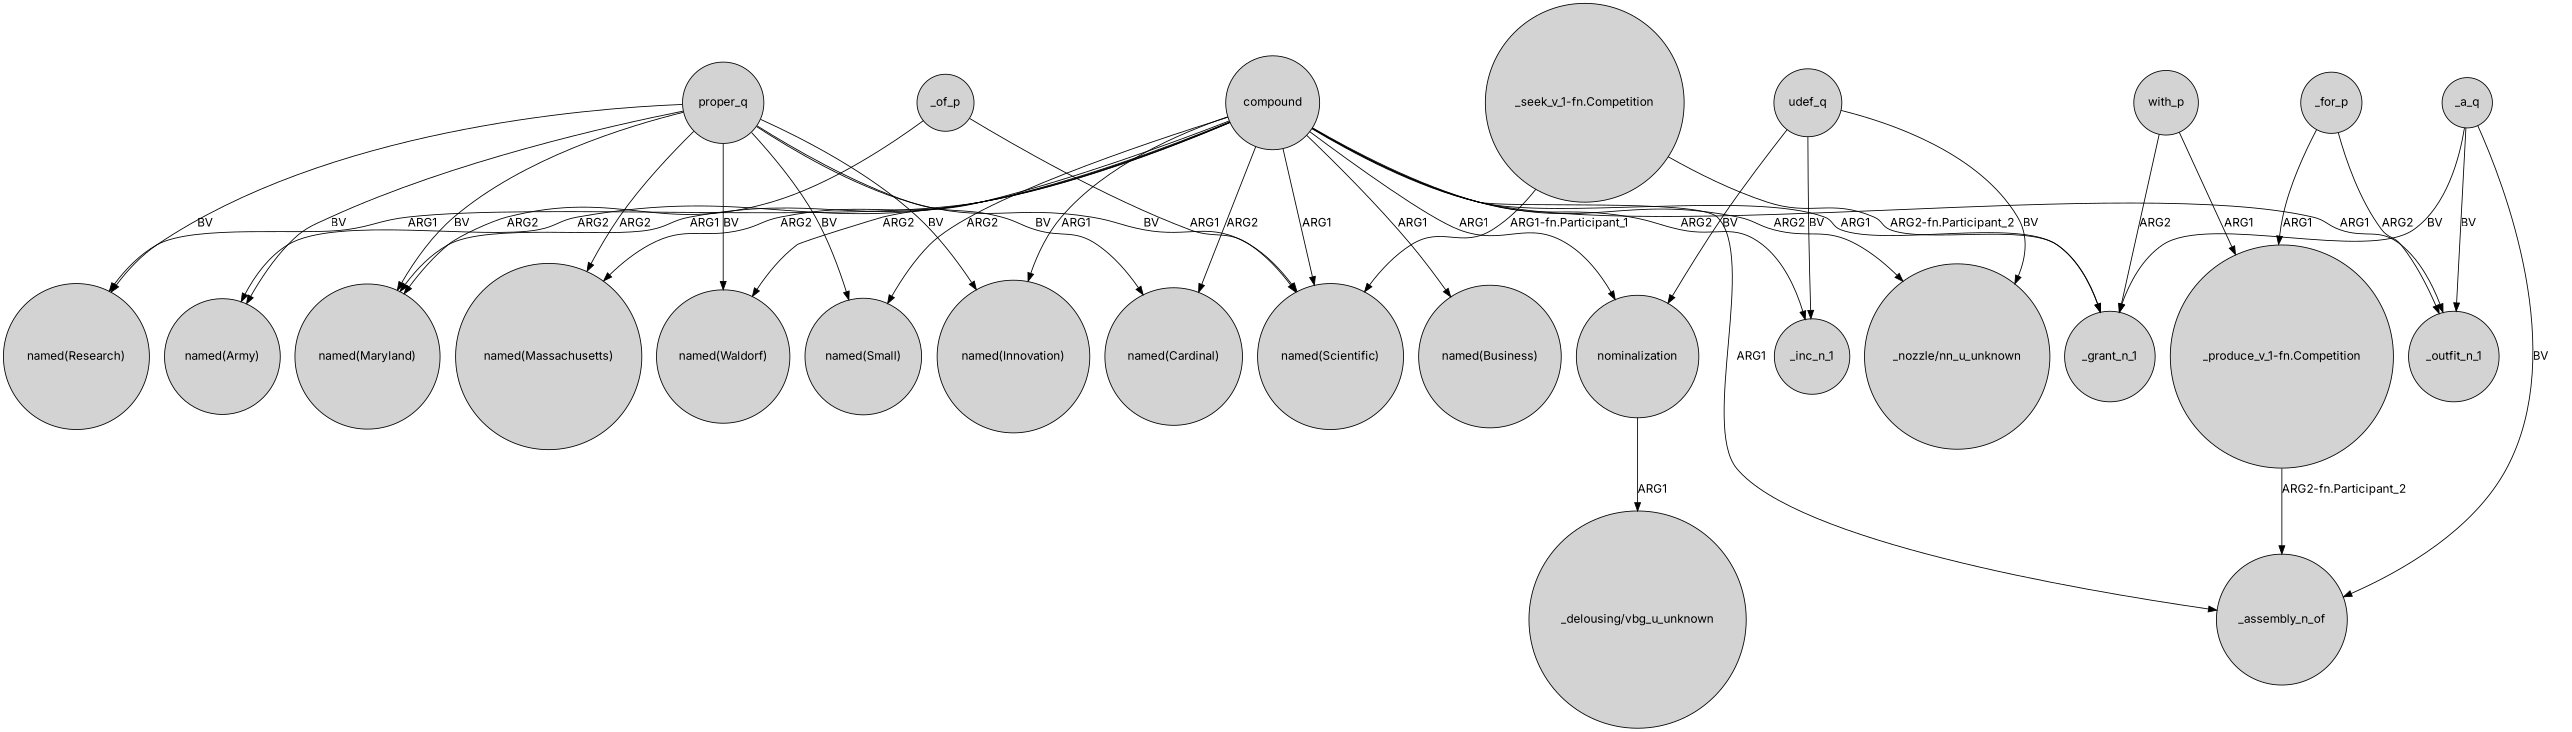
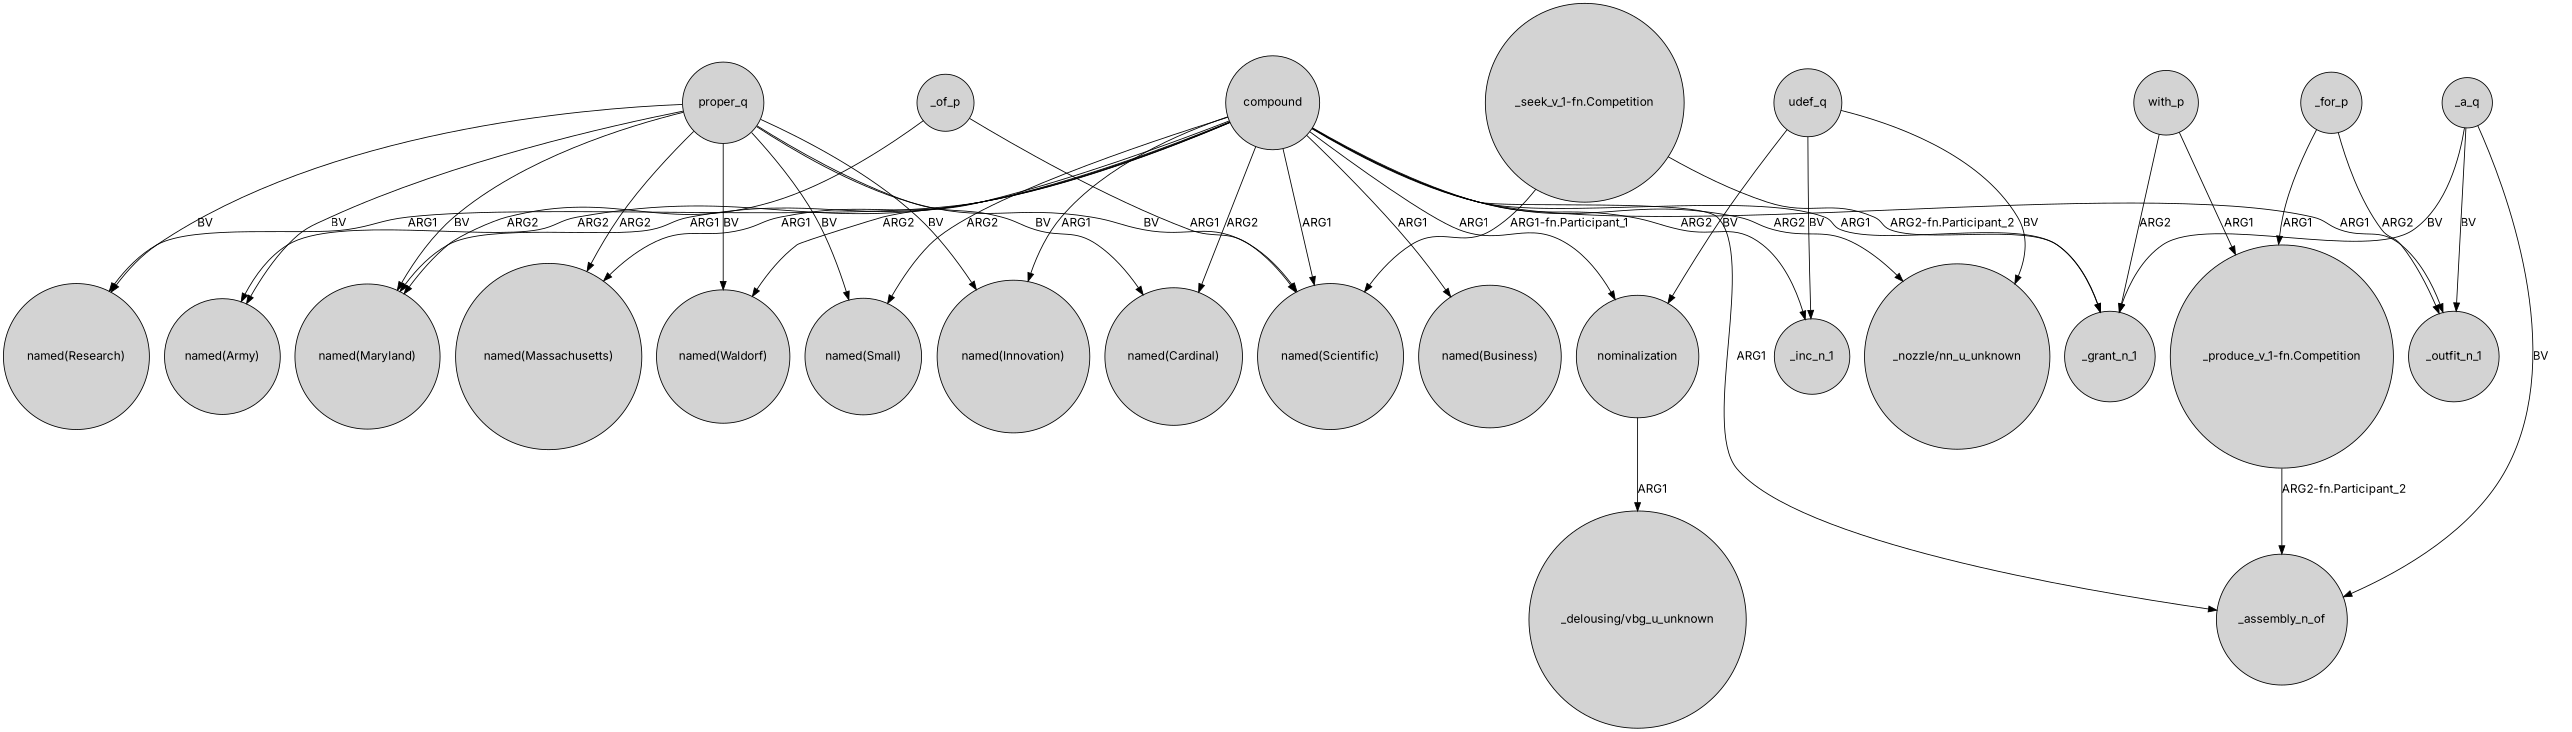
edge "compound" -> "named(Massachusetts)": label "ARG2" -> "ARG1"
